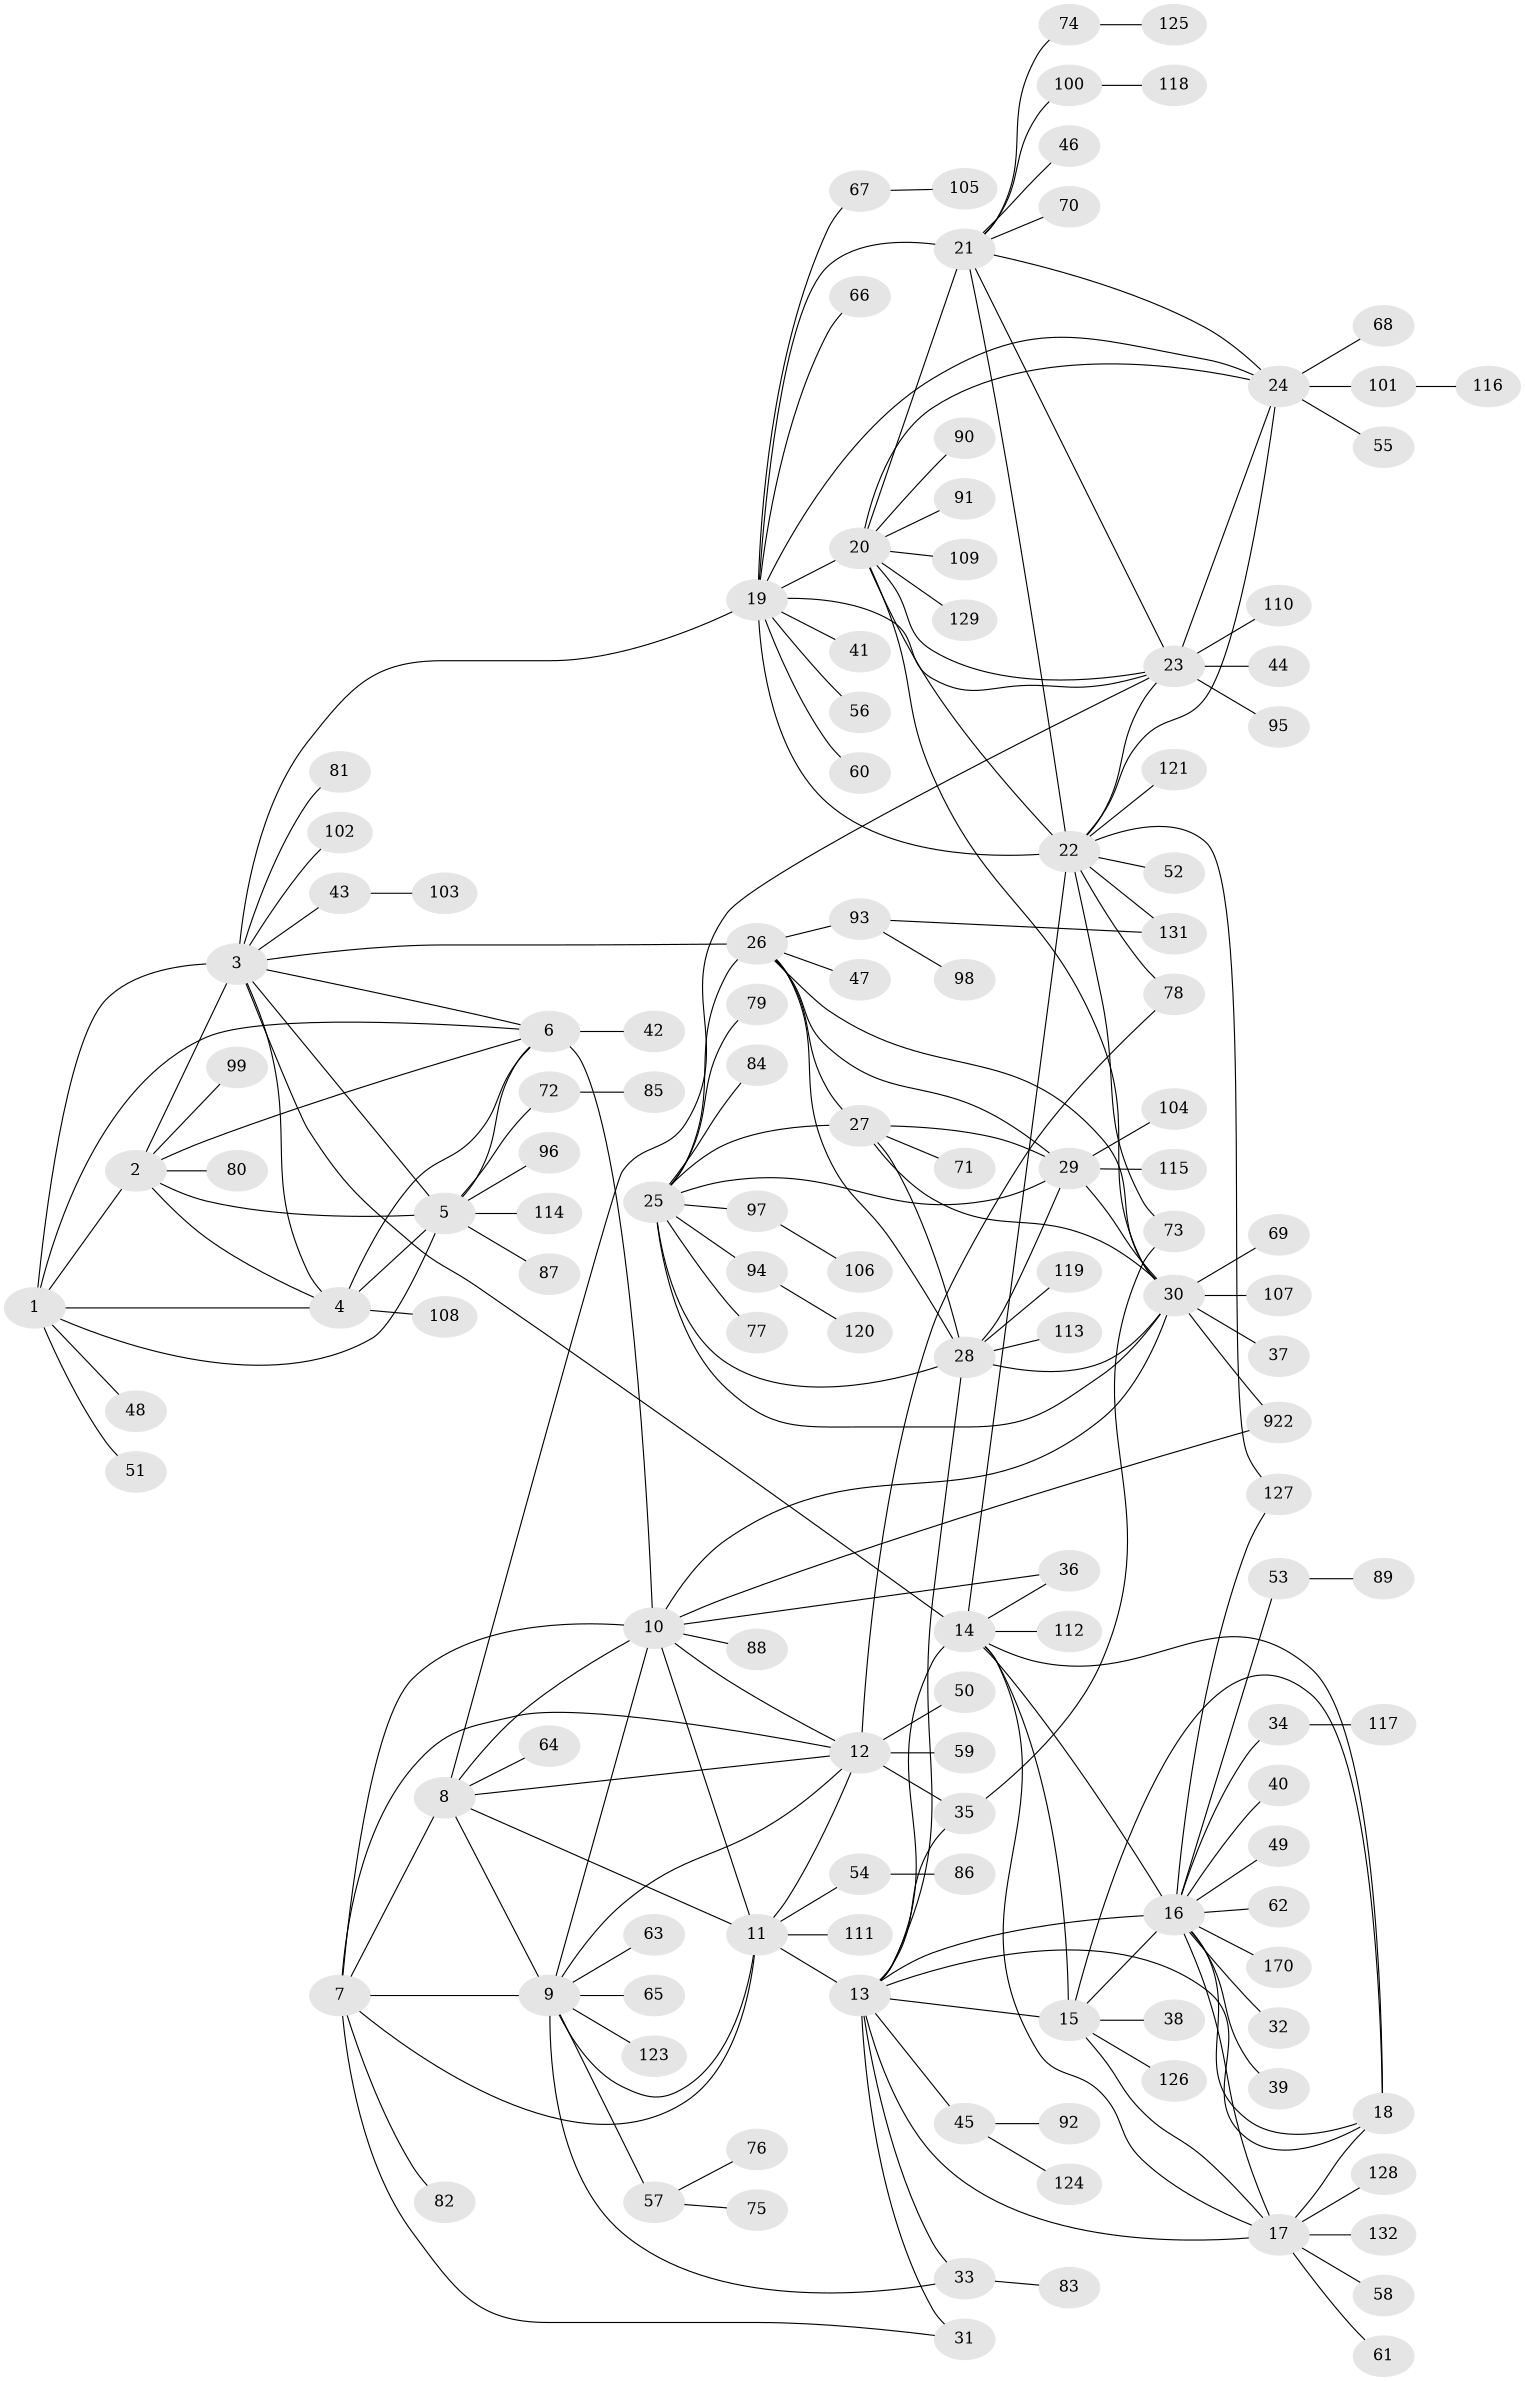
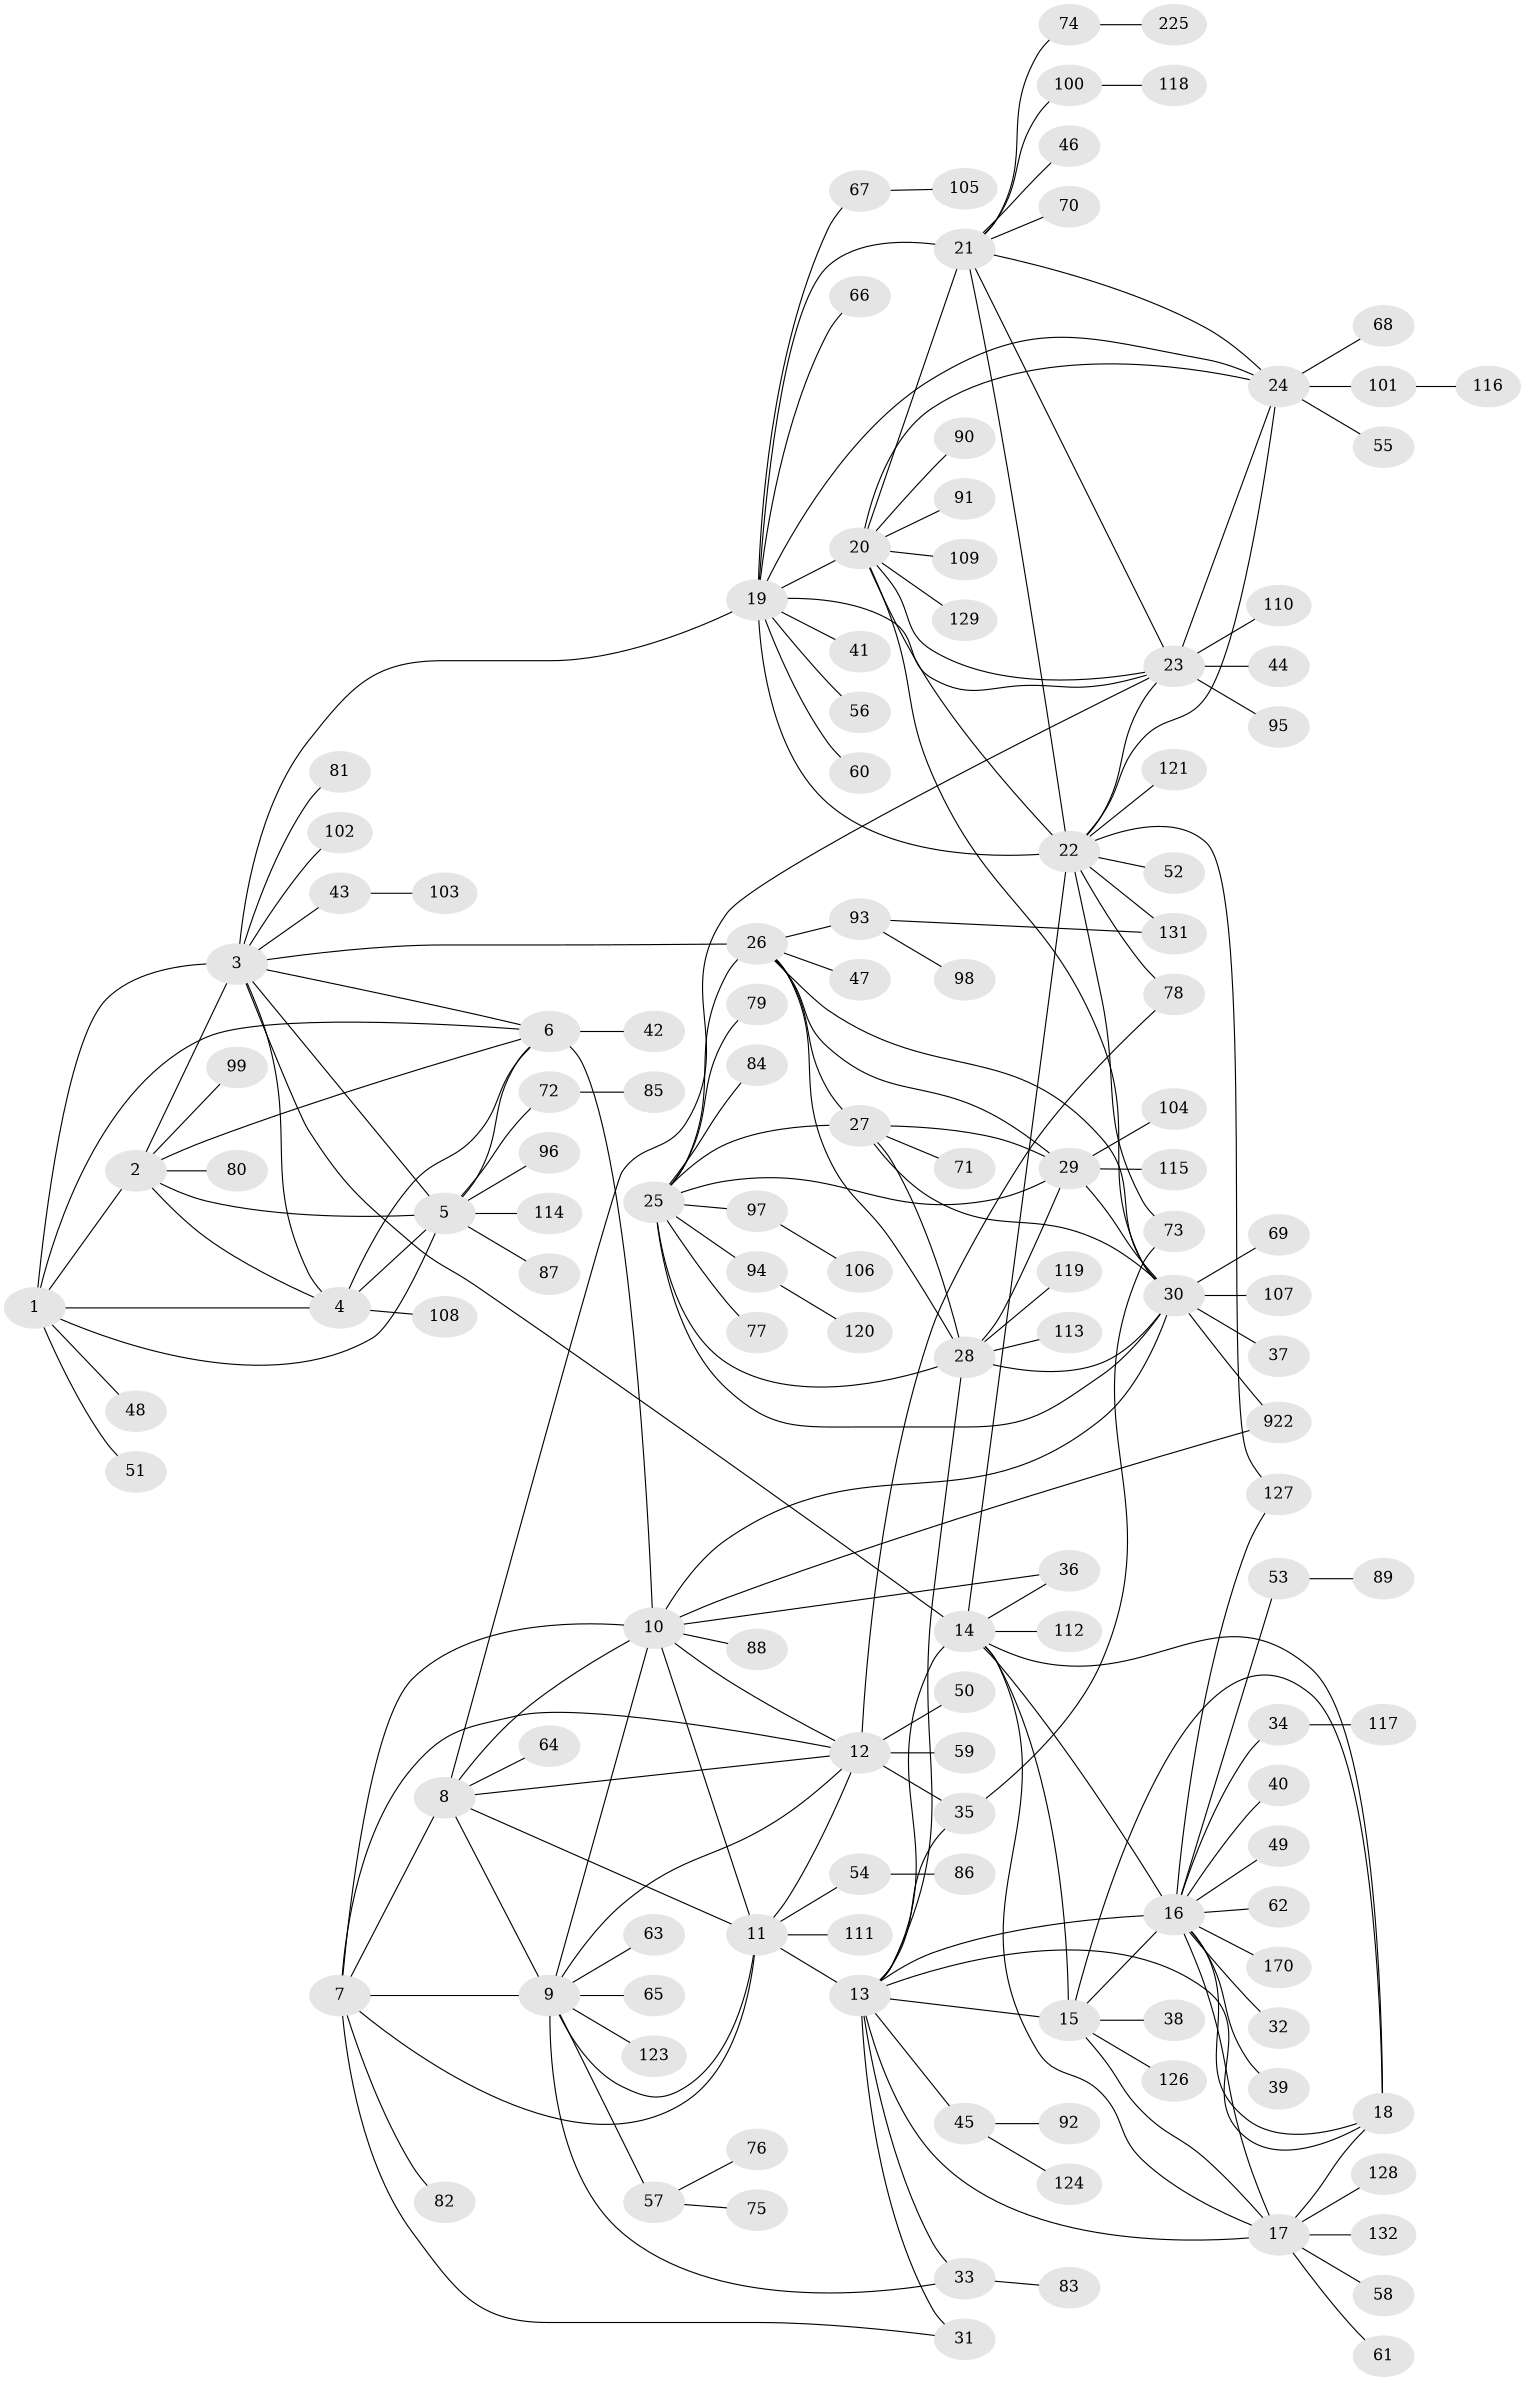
node "125": label "125" -> "225"
